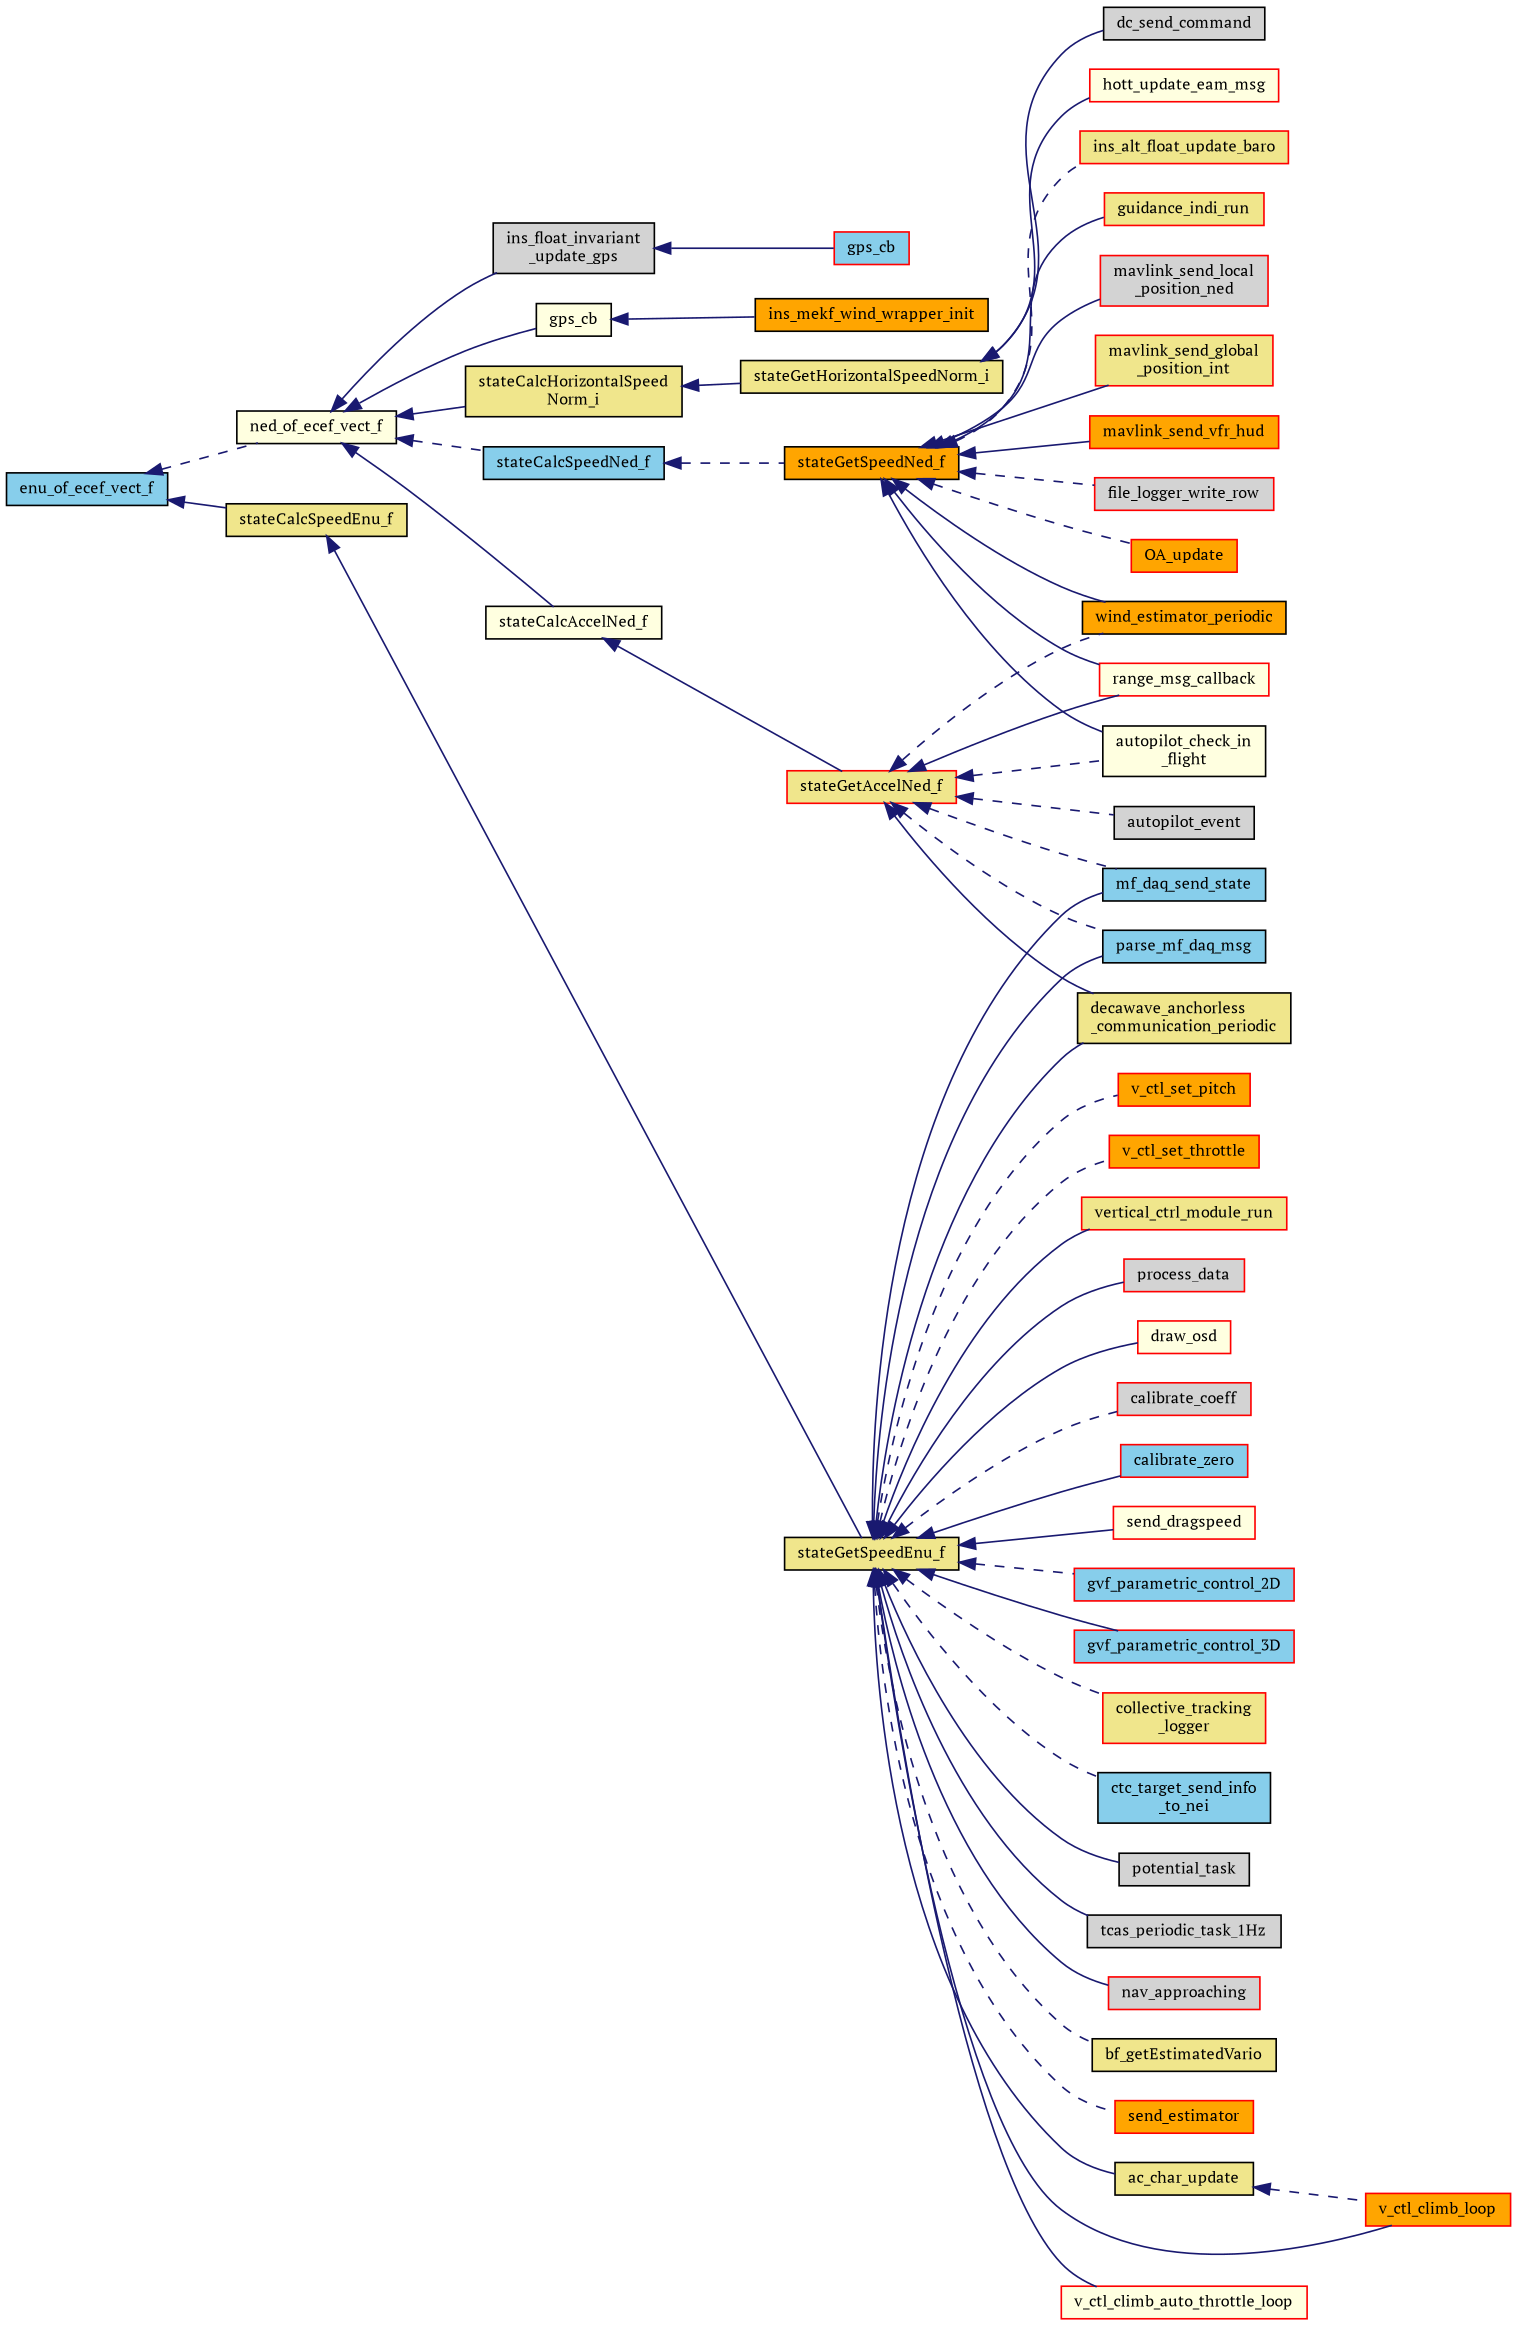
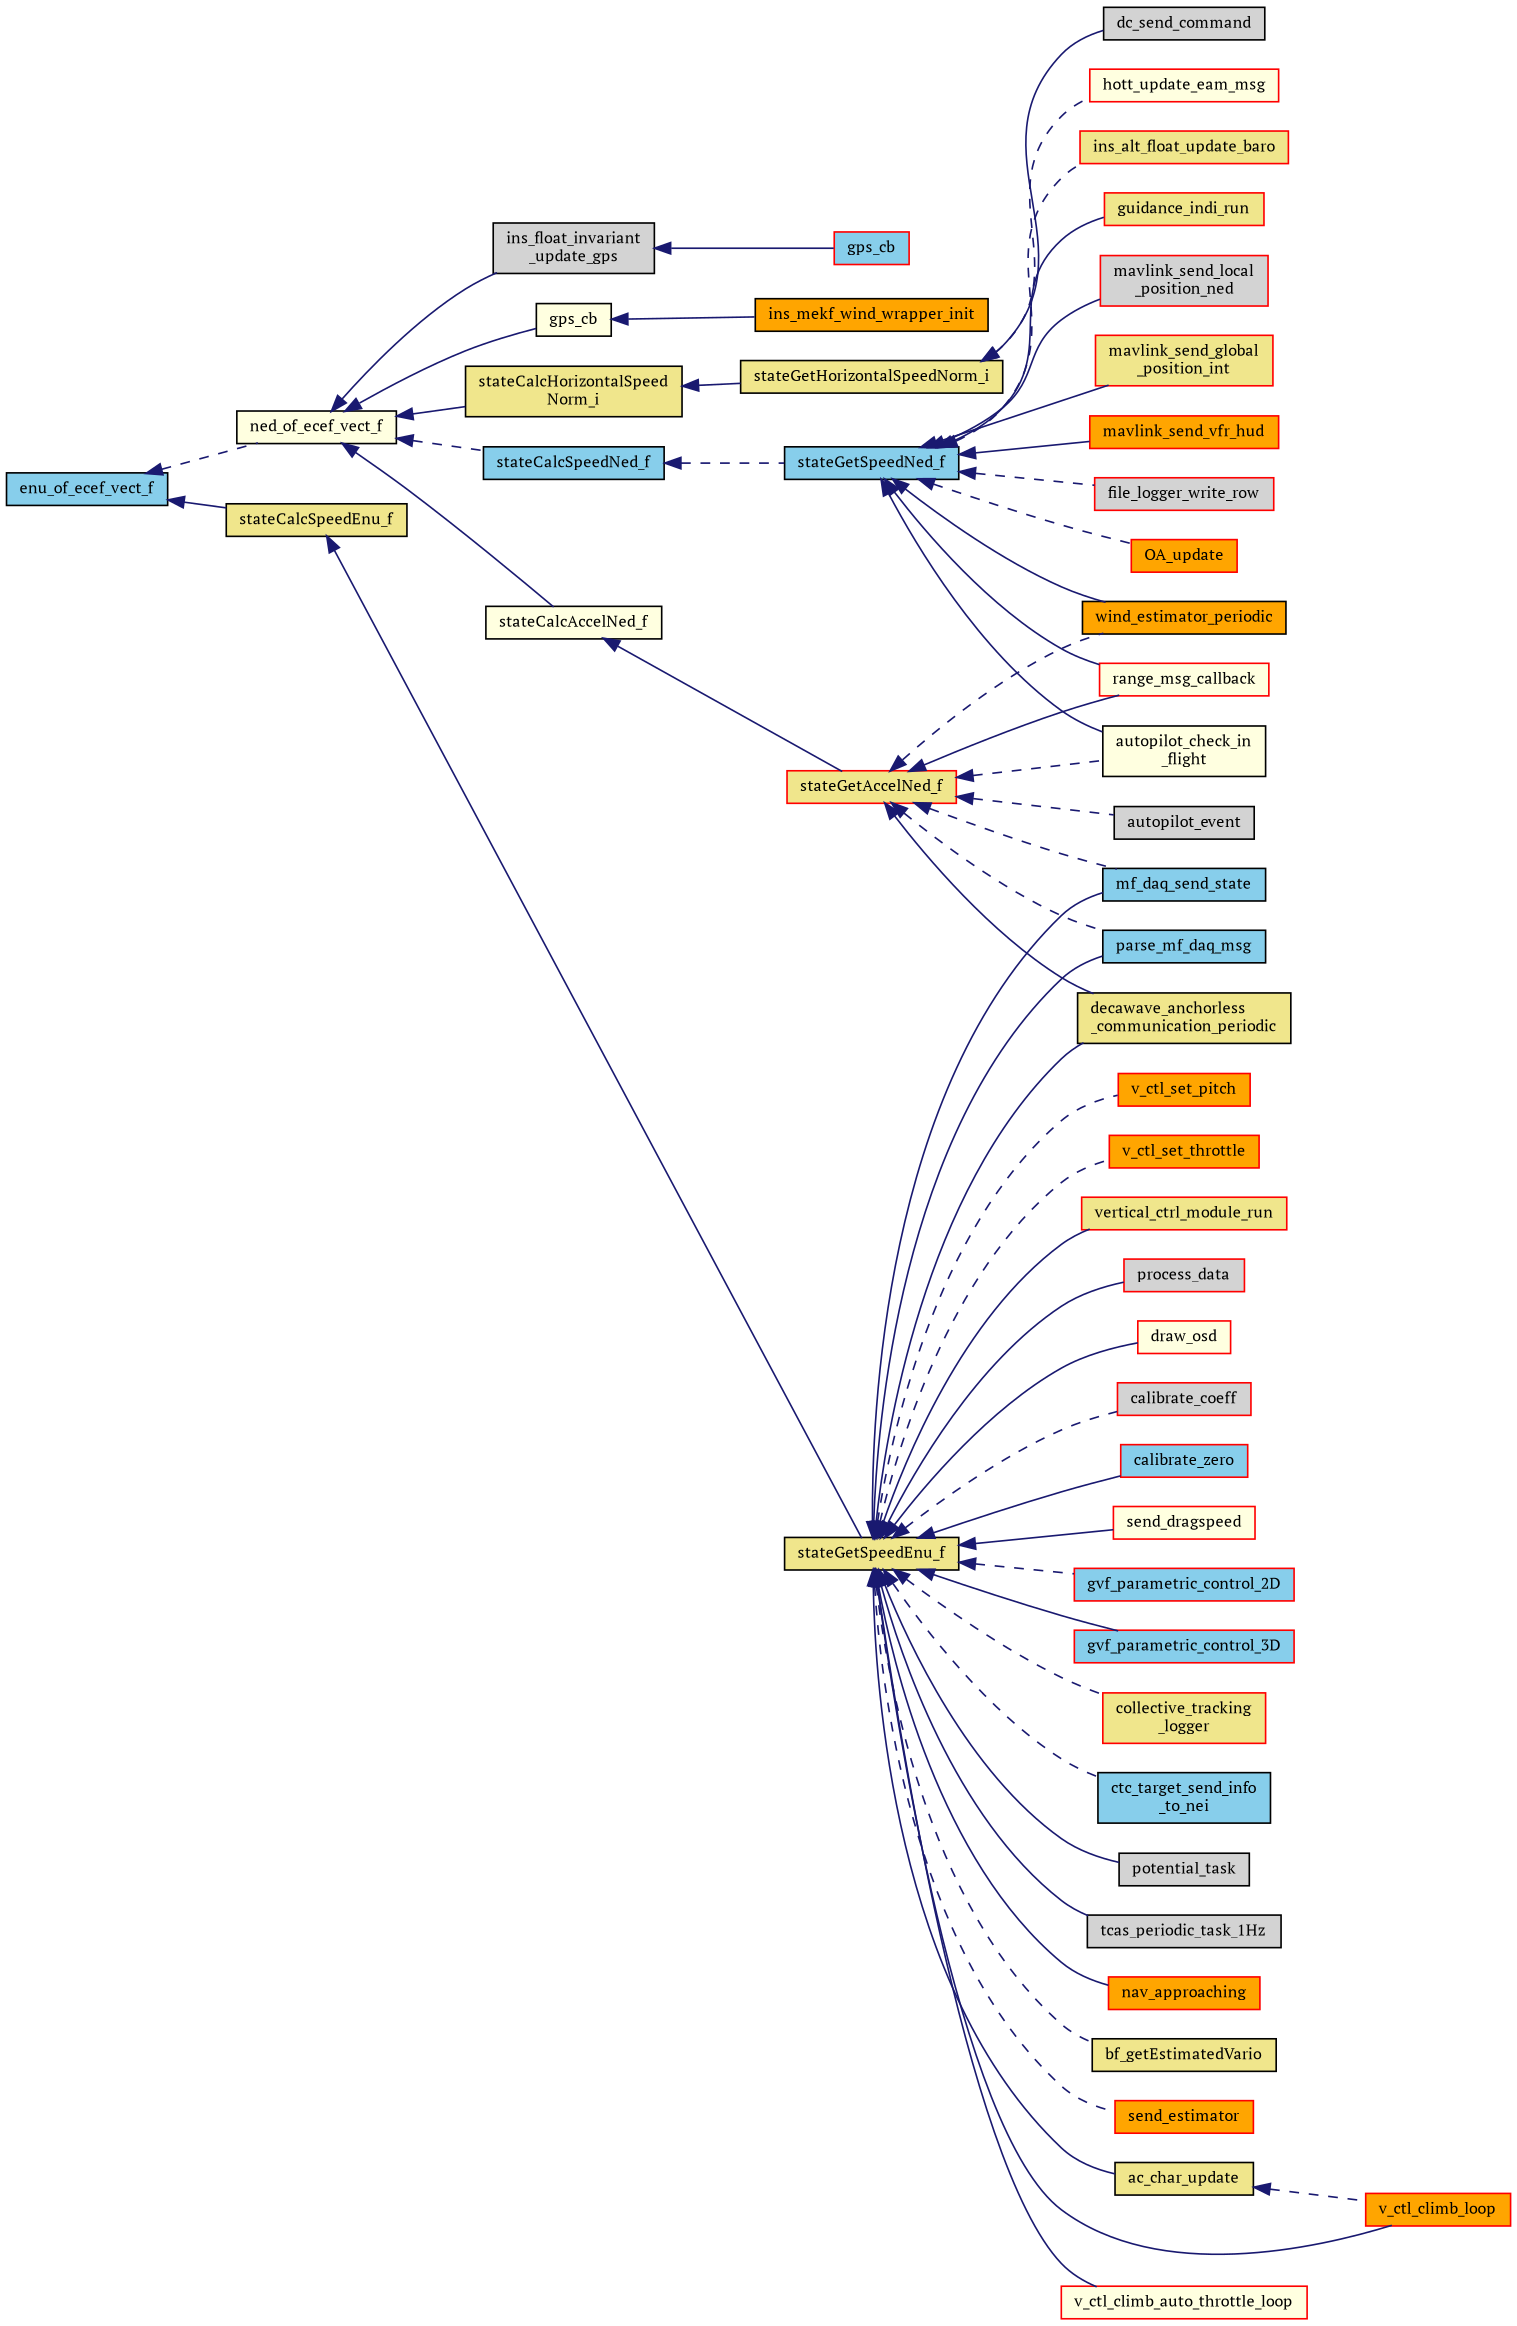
edge "hott_update_eam_msg" -> "stateGetHorizontalSpeedNorm_i": style solid -> dashed
node "stateGetSpeedNed_f": fillcolor orange -> skyblue
node "nav_approaching": fillcolor lightgrey -> orange
